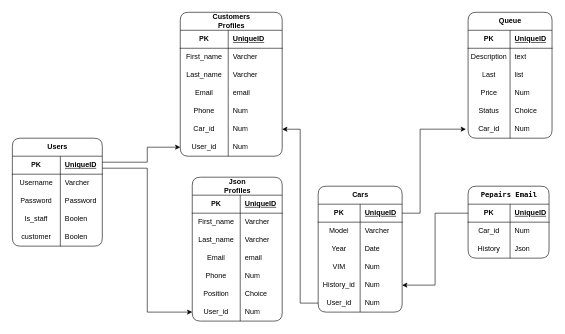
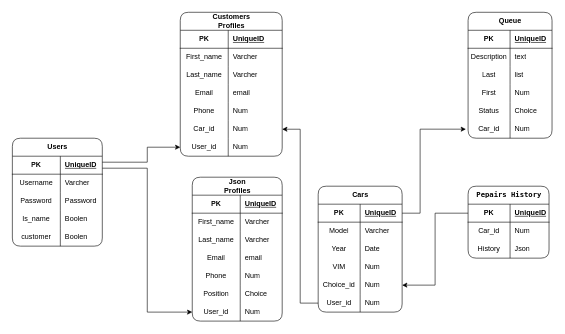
node "Price": label "Price" -> "First"
node "Рepairs Email": label "Рepairs Email" -> "Рepairs History"
node "Is_staff": label "Is_staff" -> "Is_name"
node "History_id": label "History_id" -> "Choice_id"
